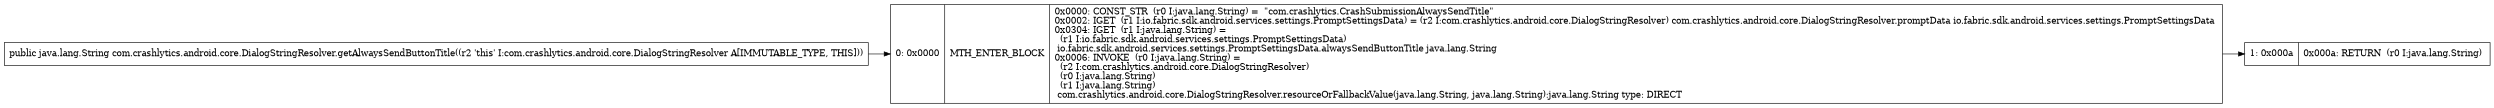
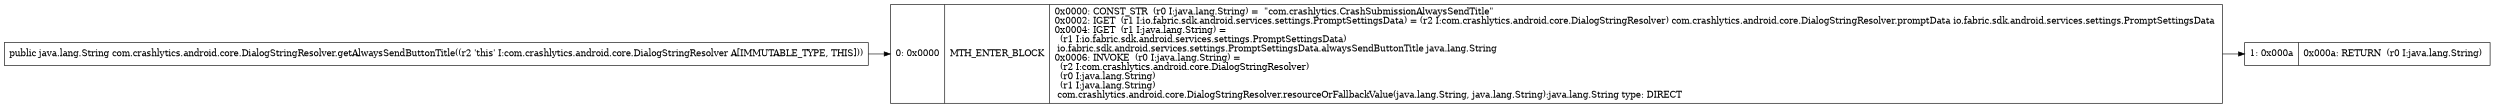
node "0: 0x0000": text "0x0304: IGET  (r1 I:java.lang.String) =" -> "0x0004: IGET  (r1 I:java.lang.String) ="
